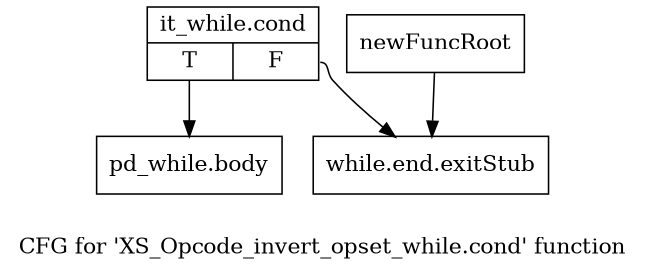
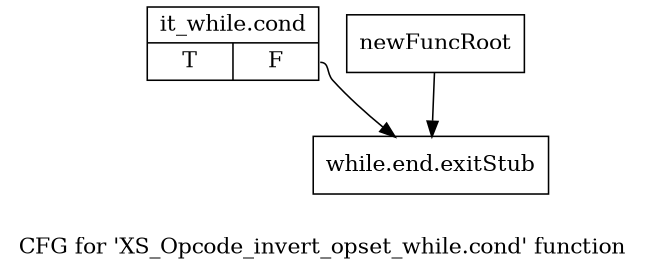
node "pd_while.body": removed
